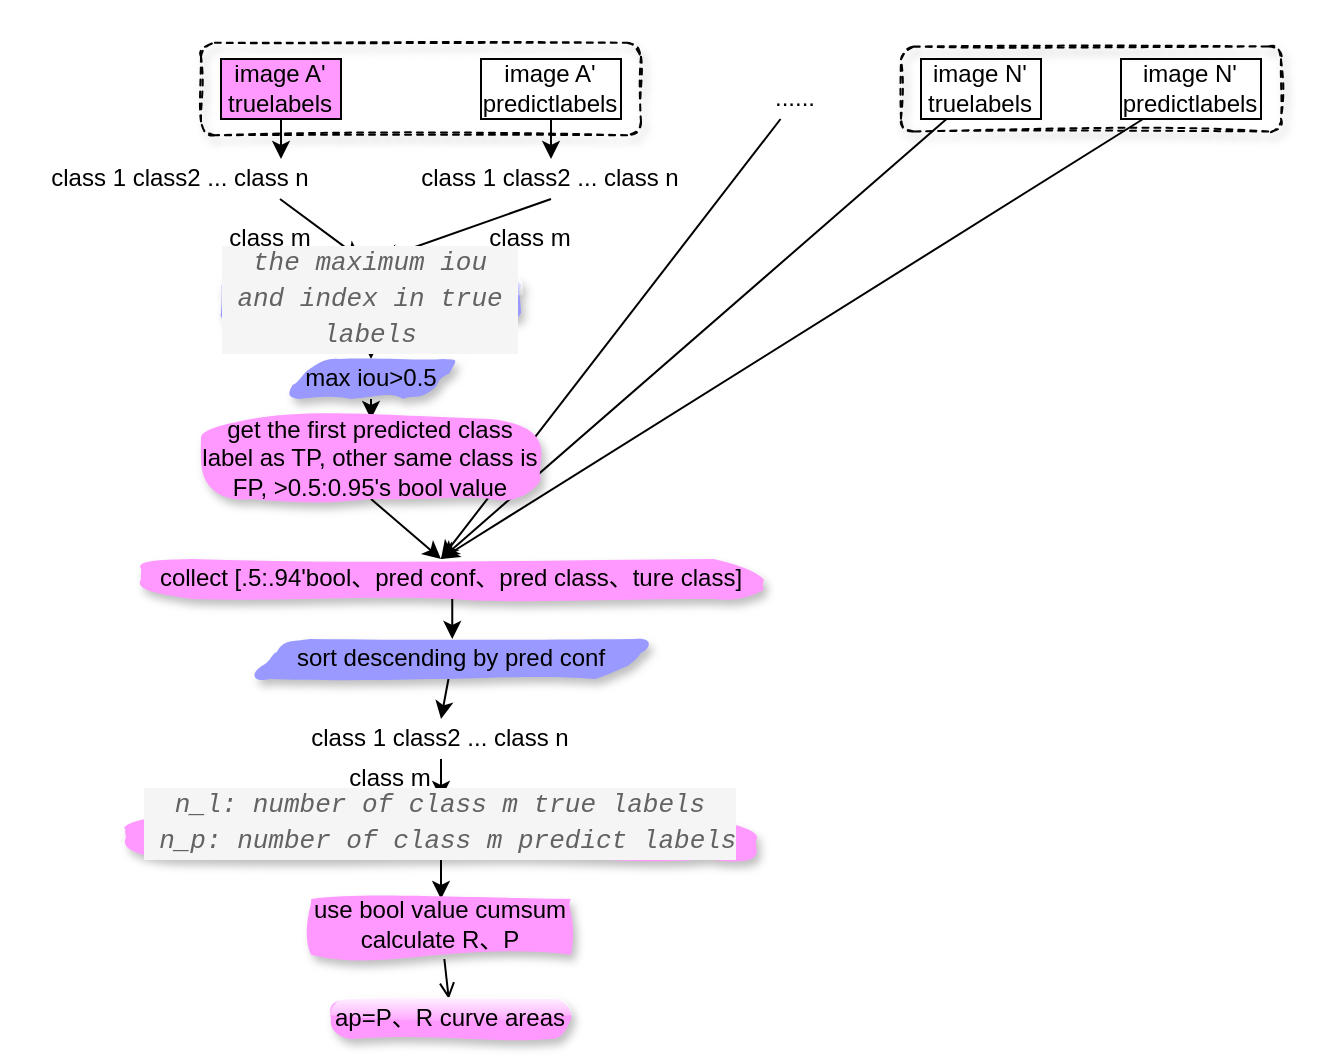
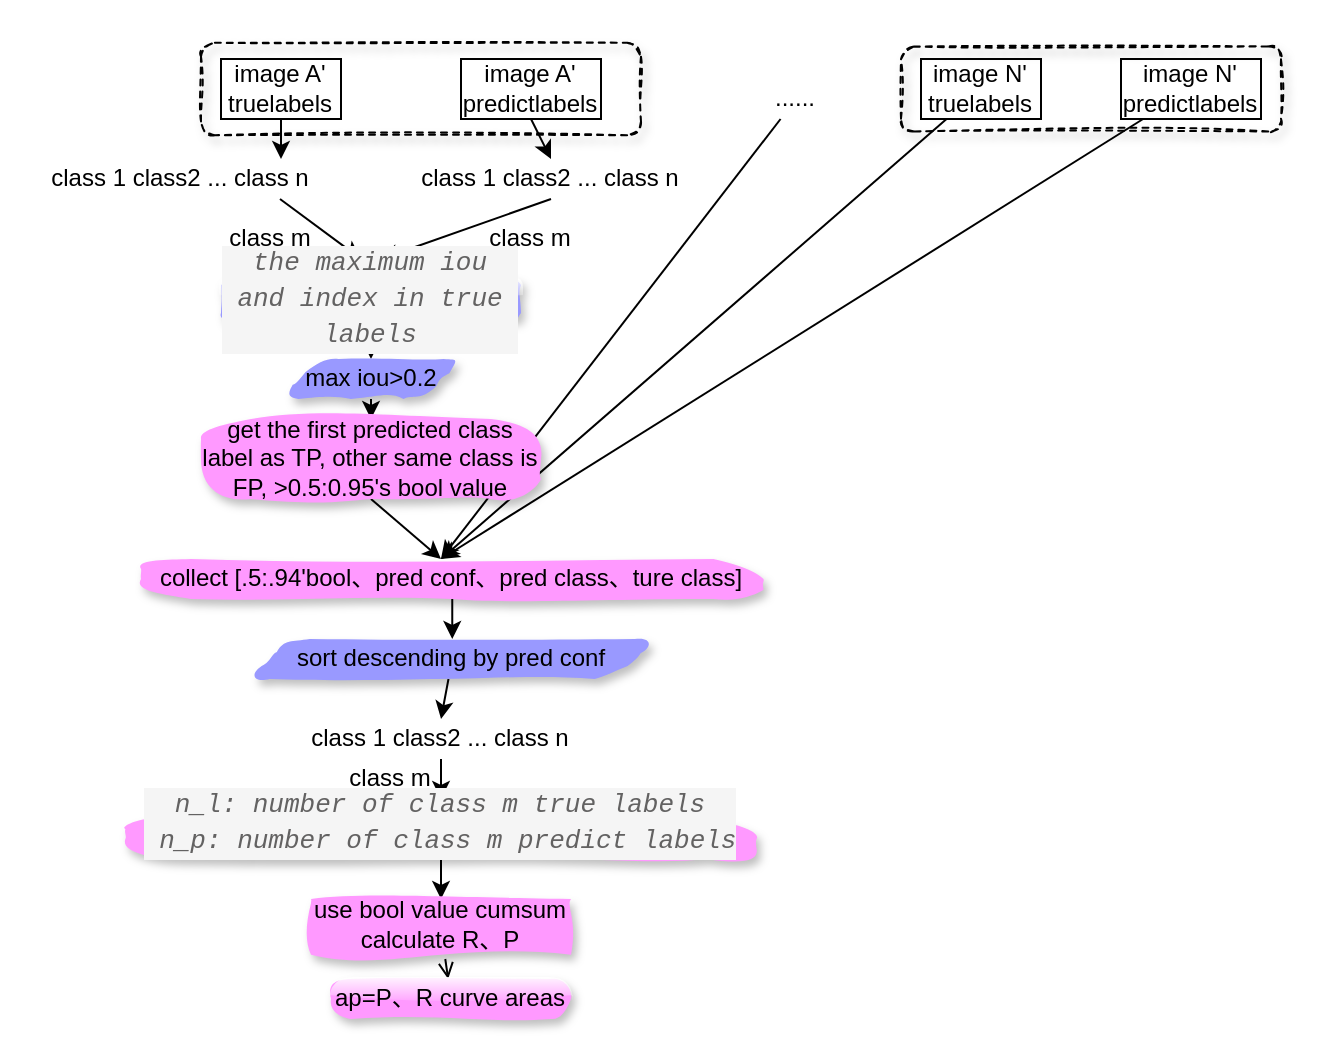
node "image A' truelabels": fillcolor #ff99ff -> #ffffff
node "image A' predictlabels": moved (551, 89) -> (531, 89)
node "max iou>0.5": label "max iou>0.5" -> "max iou>0.2"
node "ap=P、R curve areas": moved (451, 1019) -> (451, 999)
